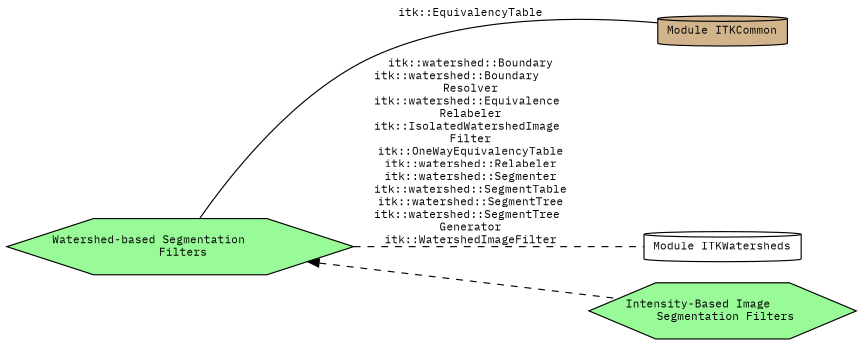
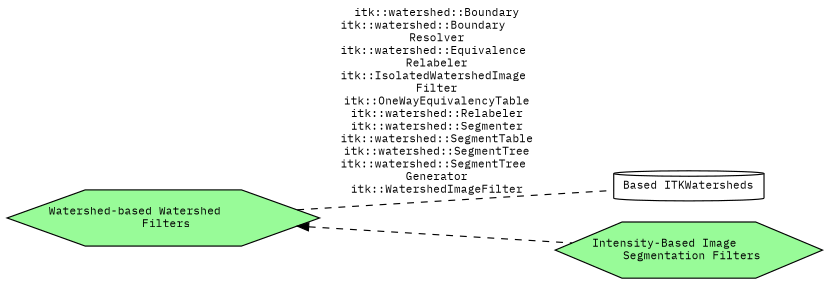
node "Module ITKCommon": removed
node "Watershed-based Segmentation Filters": label "Watershed-based Segmentation Filters" -> "Watershed-based Watershed Filters"
node "Module ITKWatersheds": label "Module ITKWatersheds" -> "Based ITKWatersheds"
